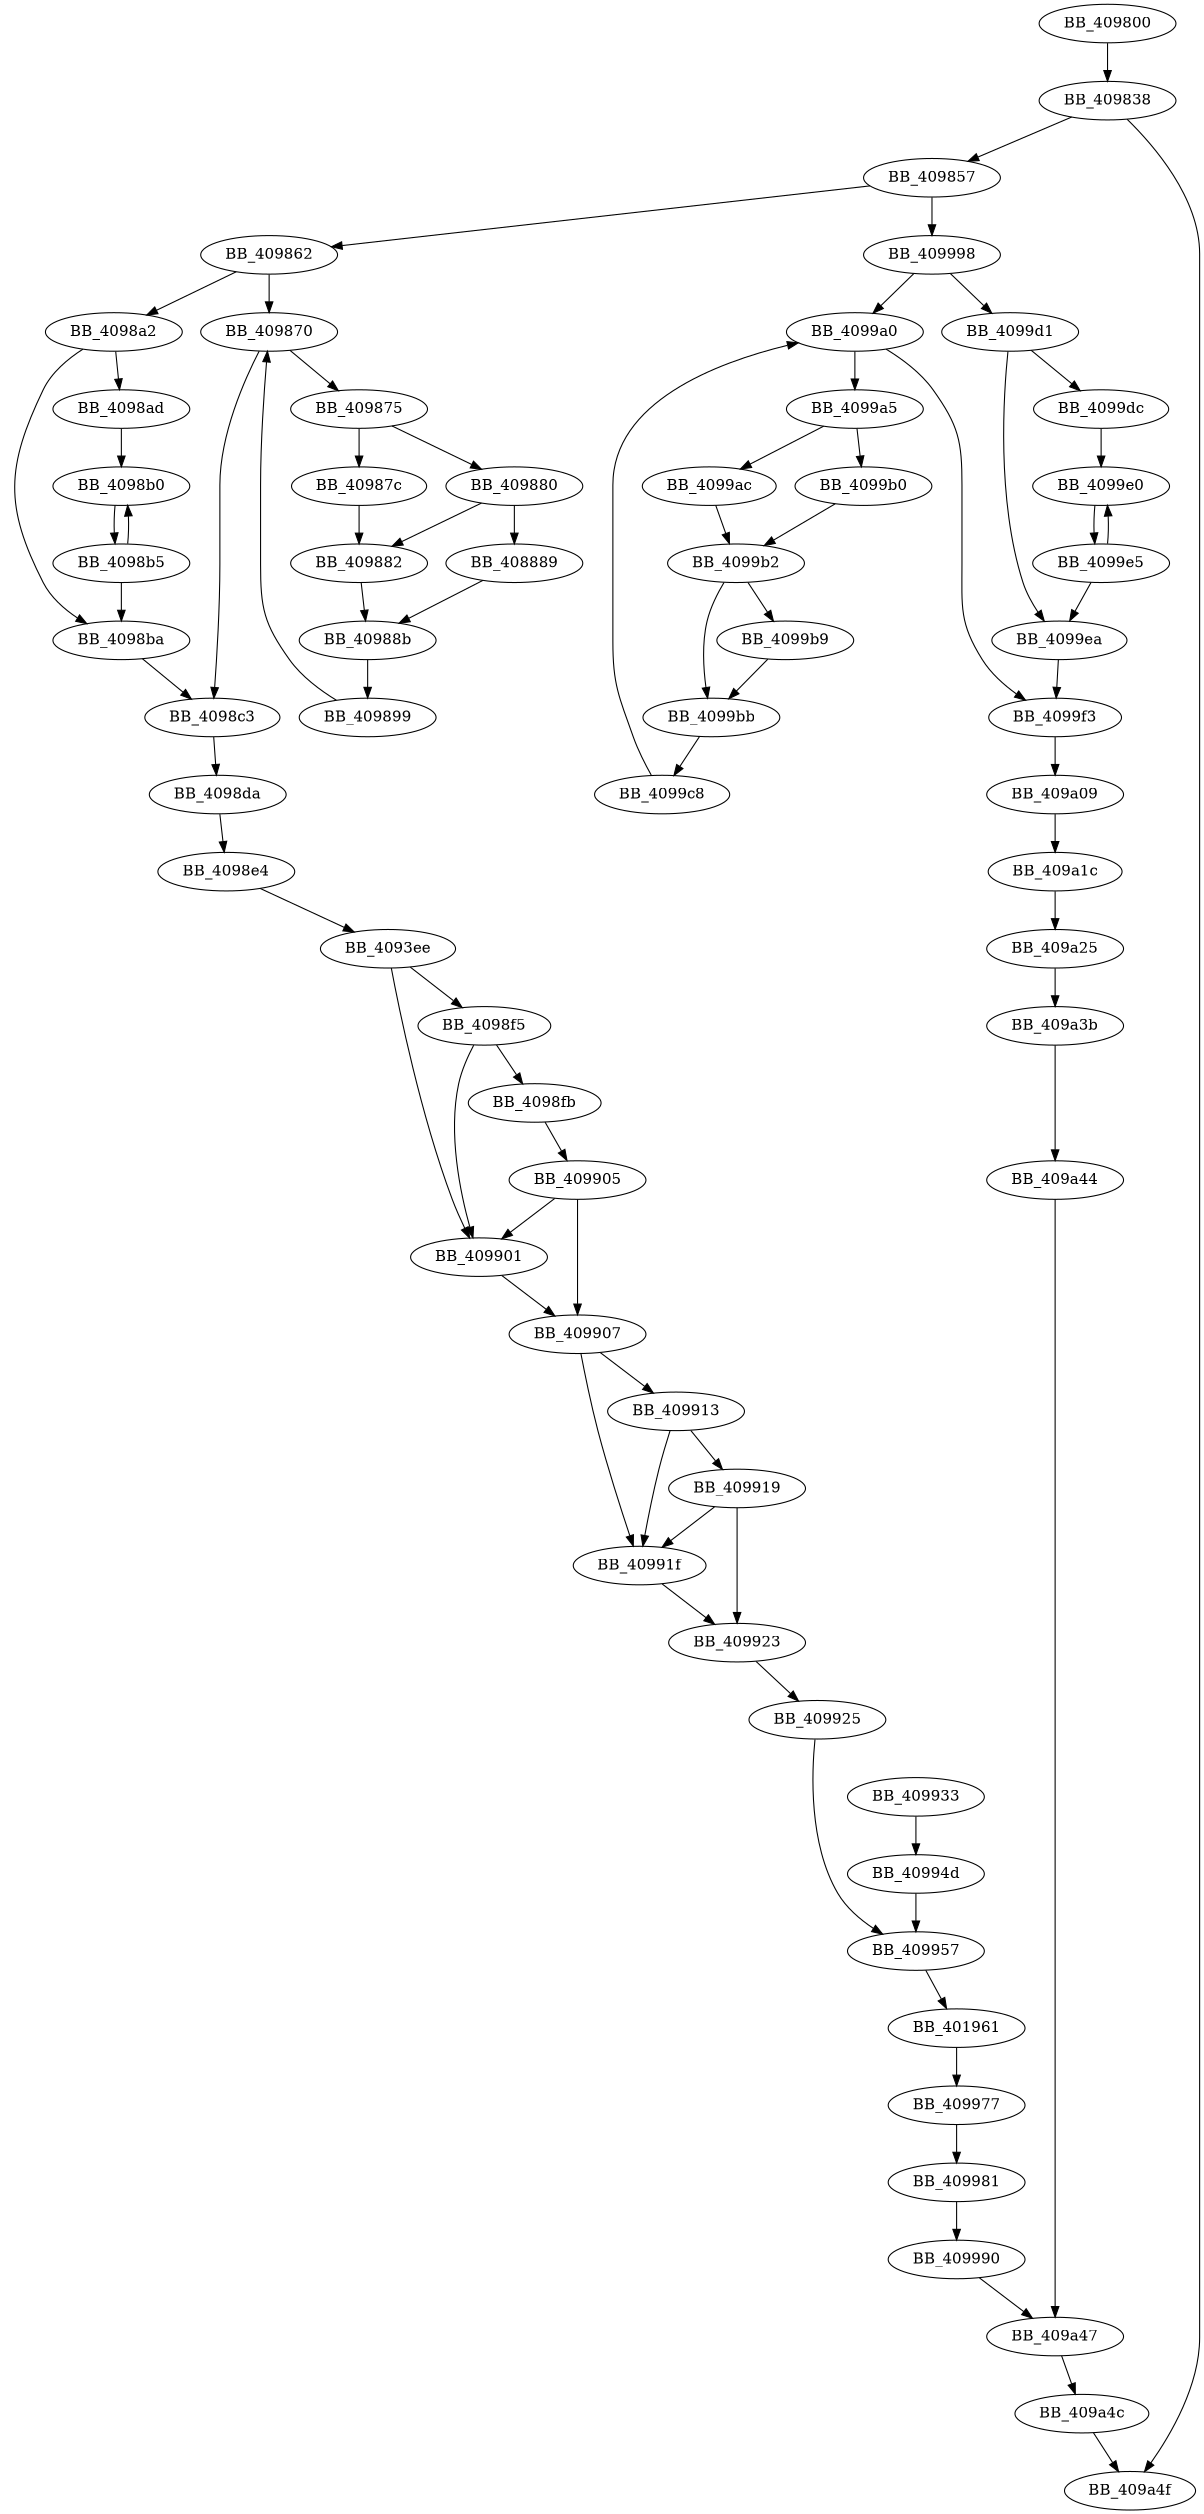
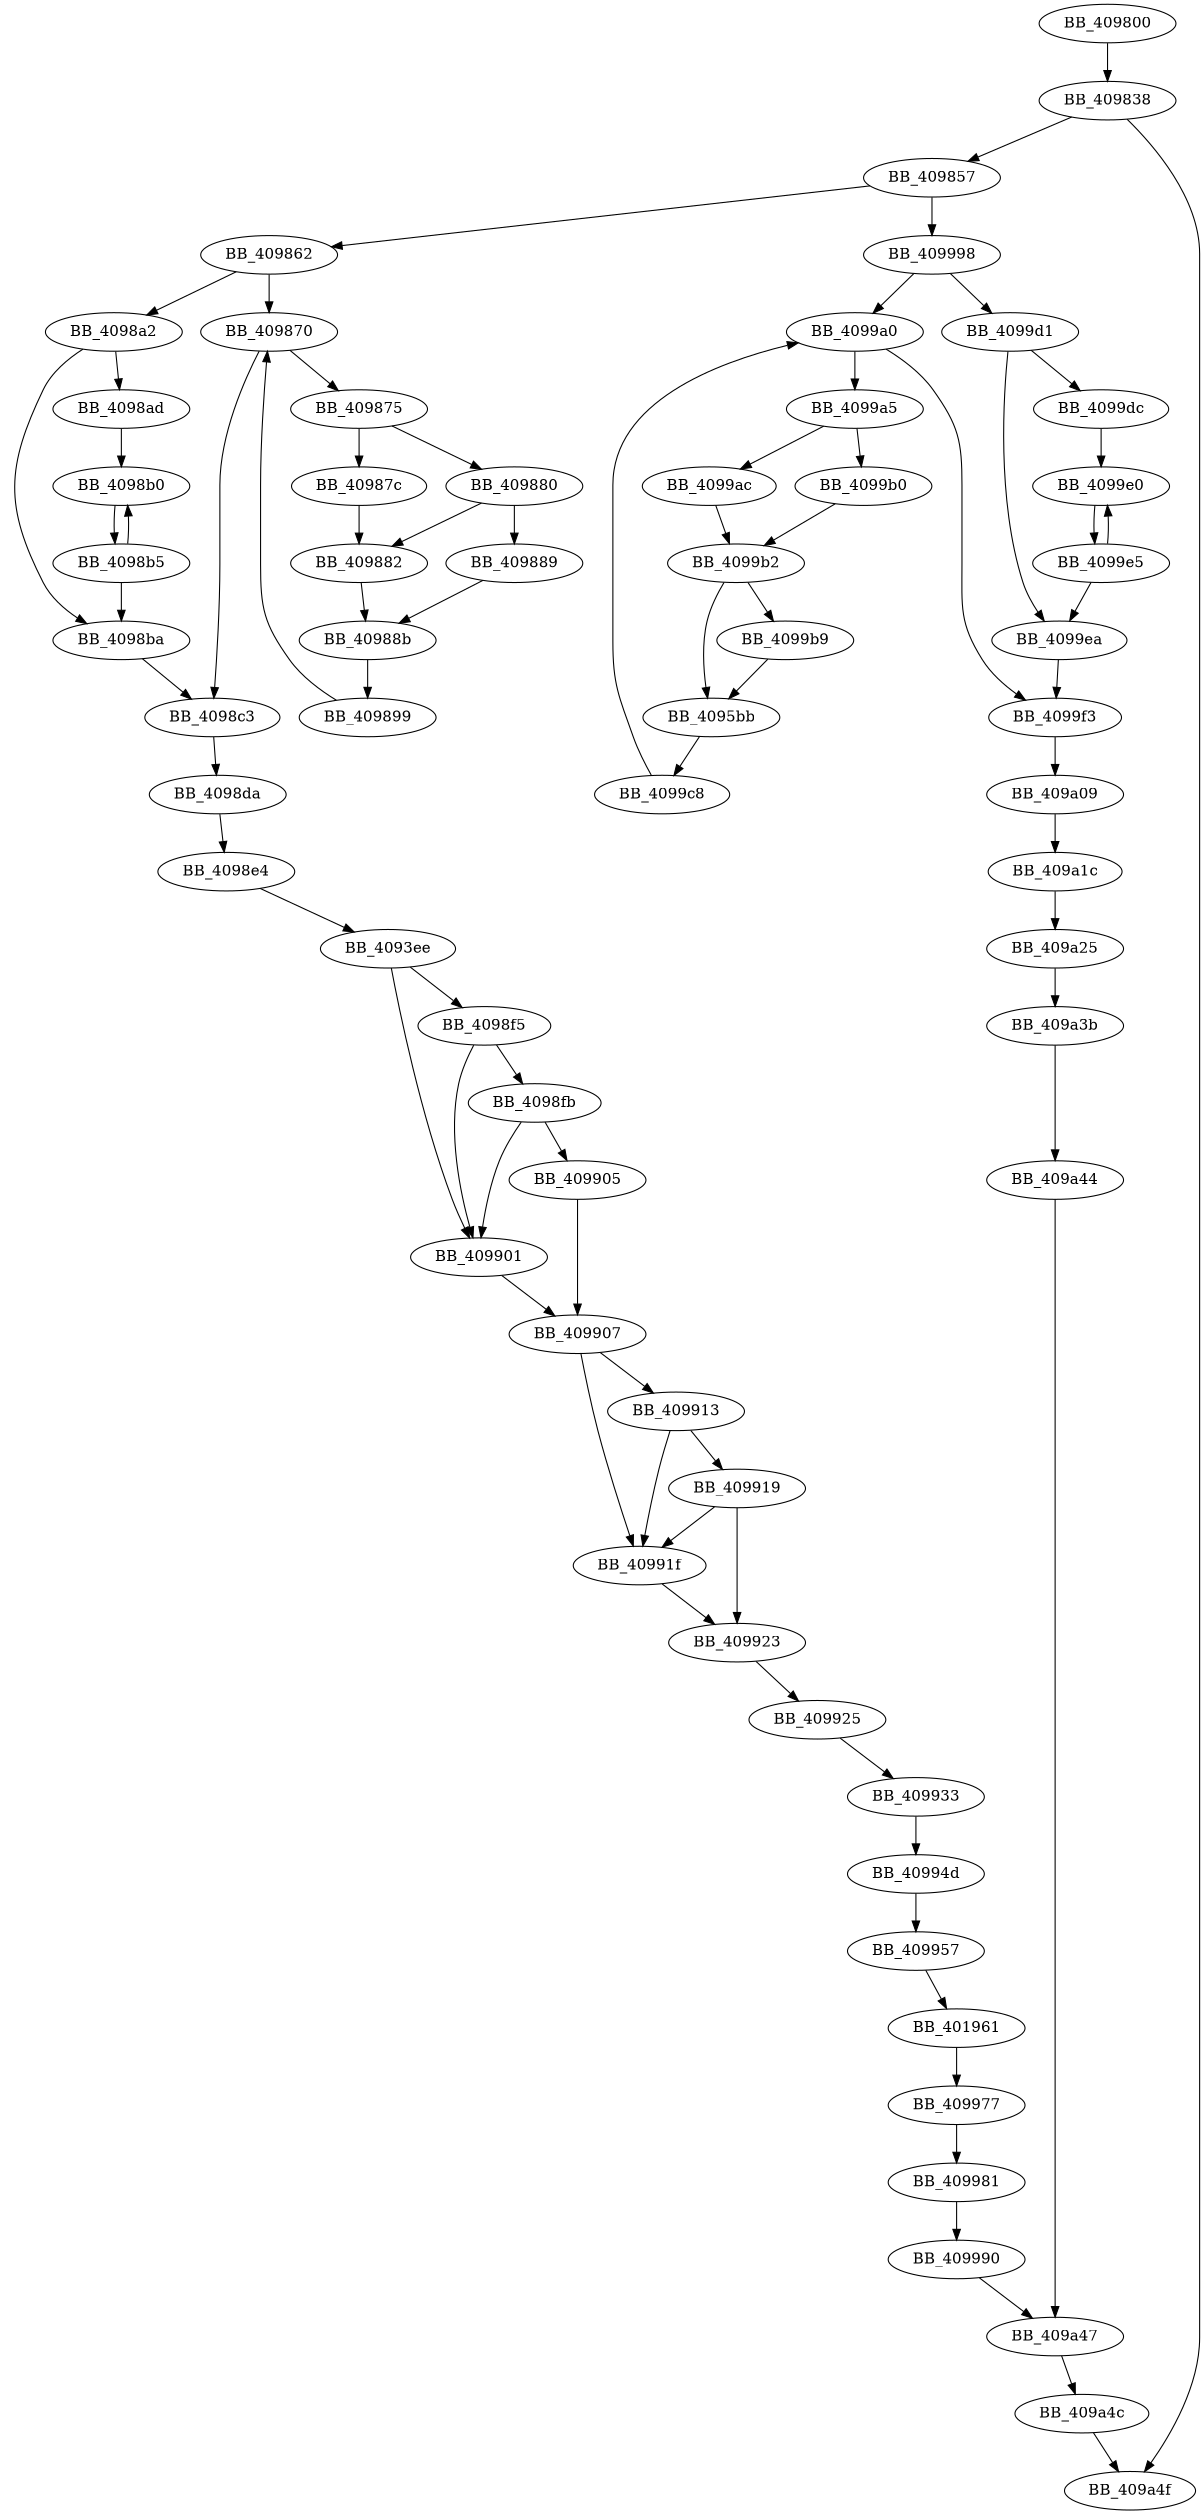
node "BB_408889": label "BB_408889" -> "BB_409889"
node "BB_4099bb": label "BB_4099bb" -> "BB_4095bb"
edge "BB_409905" -> "BB_409901": now "BB_4098fb" -> "BB_409901"
edge "BB_409925" -> "BB_409957": now "BB_409925" -> "BB_409933"
